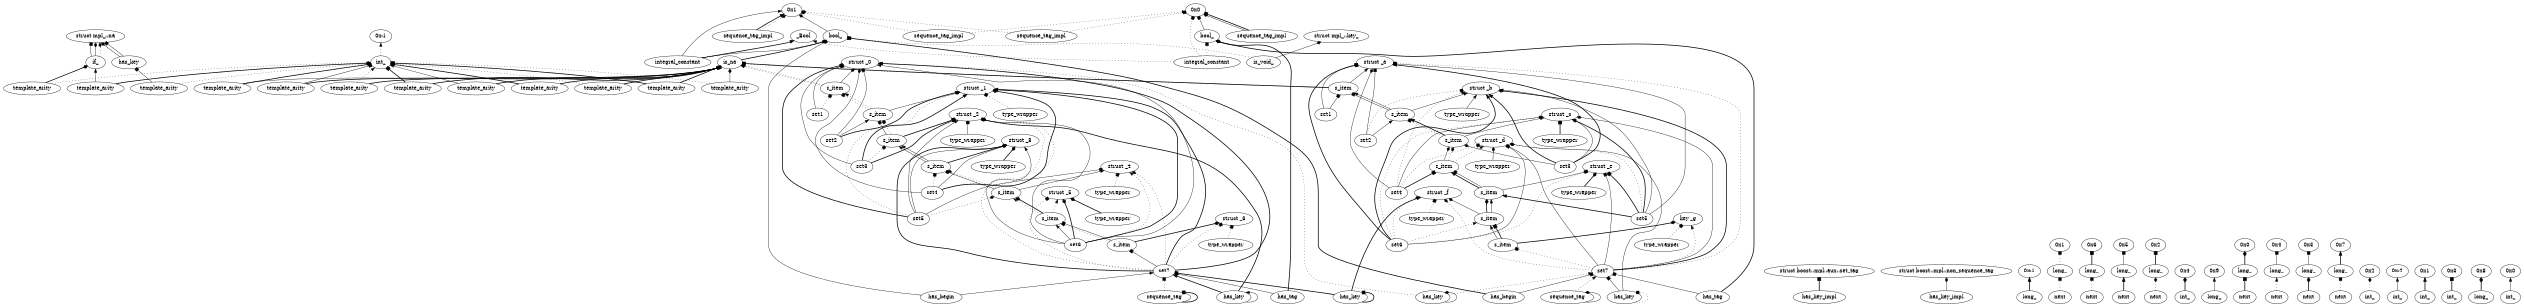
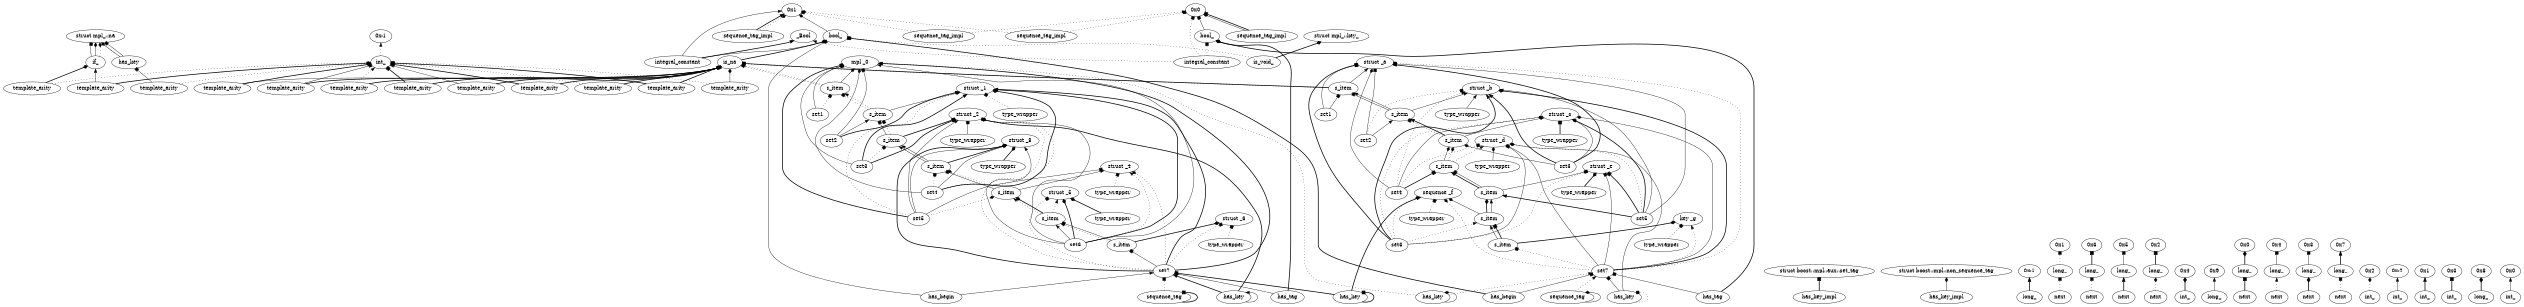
edge "is_void_" -> "struct mpl_::key_": style solid -> bold
node "struct _0": label "struct _0" -> "mpl _0"
node "struct _f": label "struct _f" -> "sequence _f"
